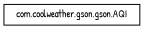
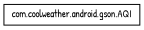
node "com.coolweather.gson.gson.AQI": label "com.coolweather.gson.gson.AQI" -> "com.coolweather.android.gson.AQI"
